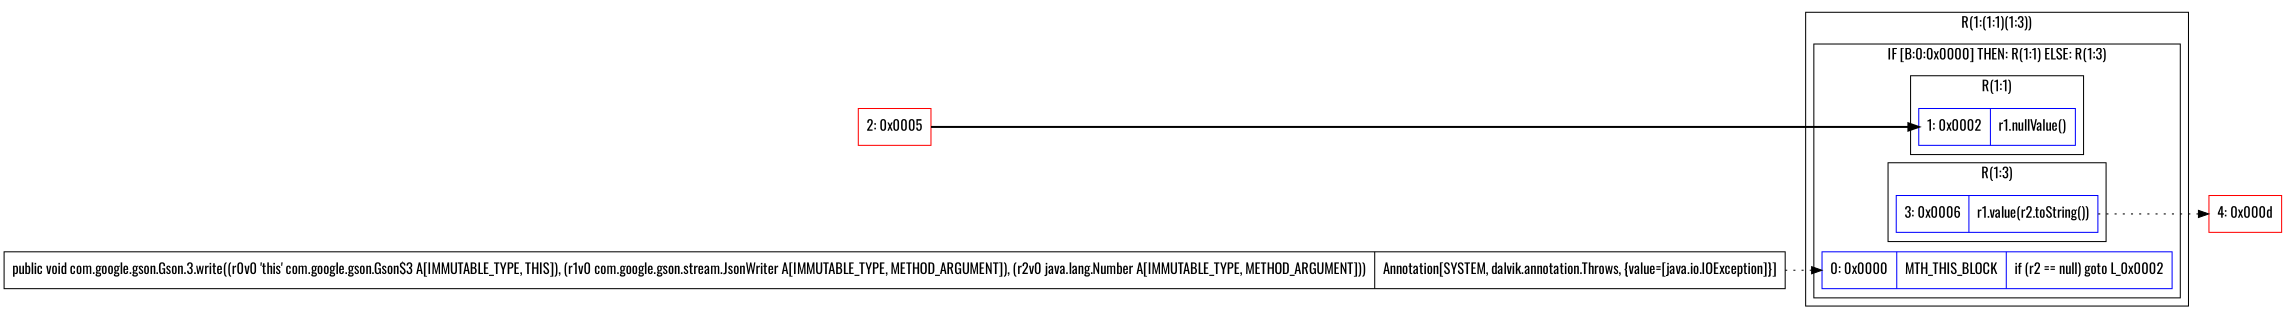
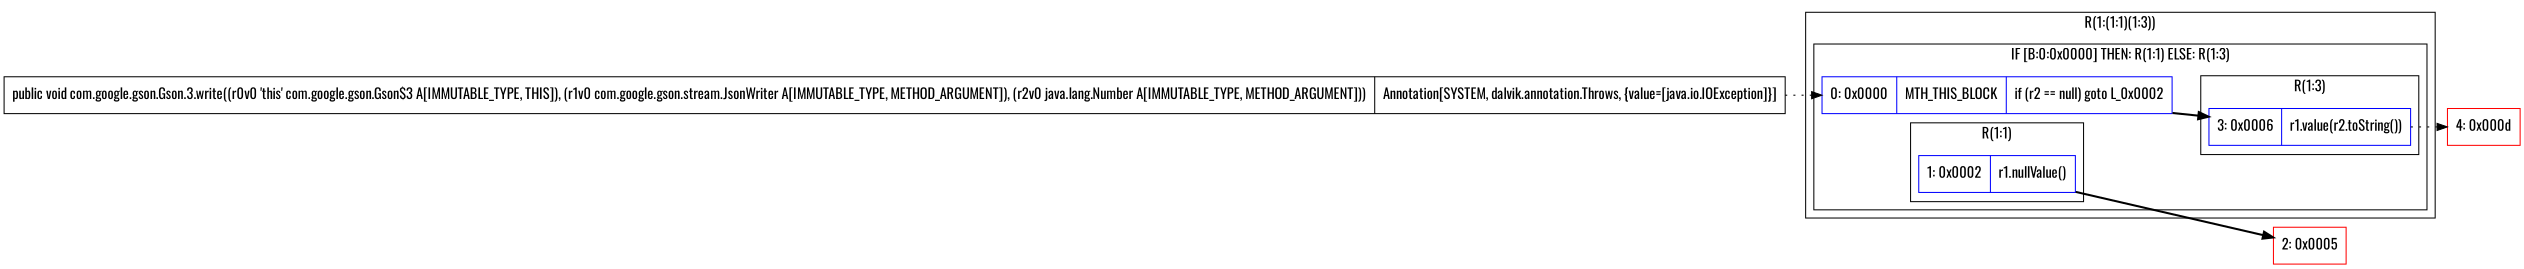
edge "0: 0x0000" -> "3: 0x0006": added
edge "2: 0x0005" -> "1: 0x0002": reversed
